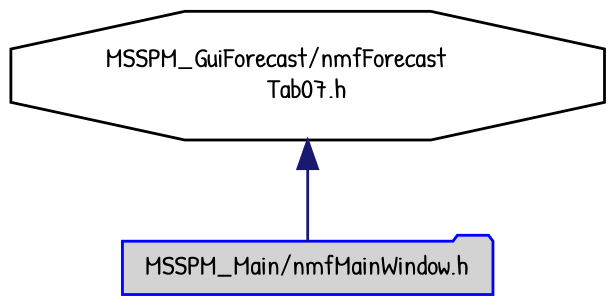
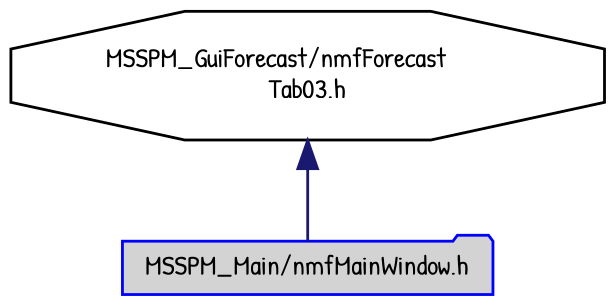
node "MSSPM_GuiForecast/nmfForecast Tab07.h": label "MSSPM_GuiForecast/nmfForecast Tab07.h" -> "MSSPM_GuiForecast/nmfForecast Tab03.h"
